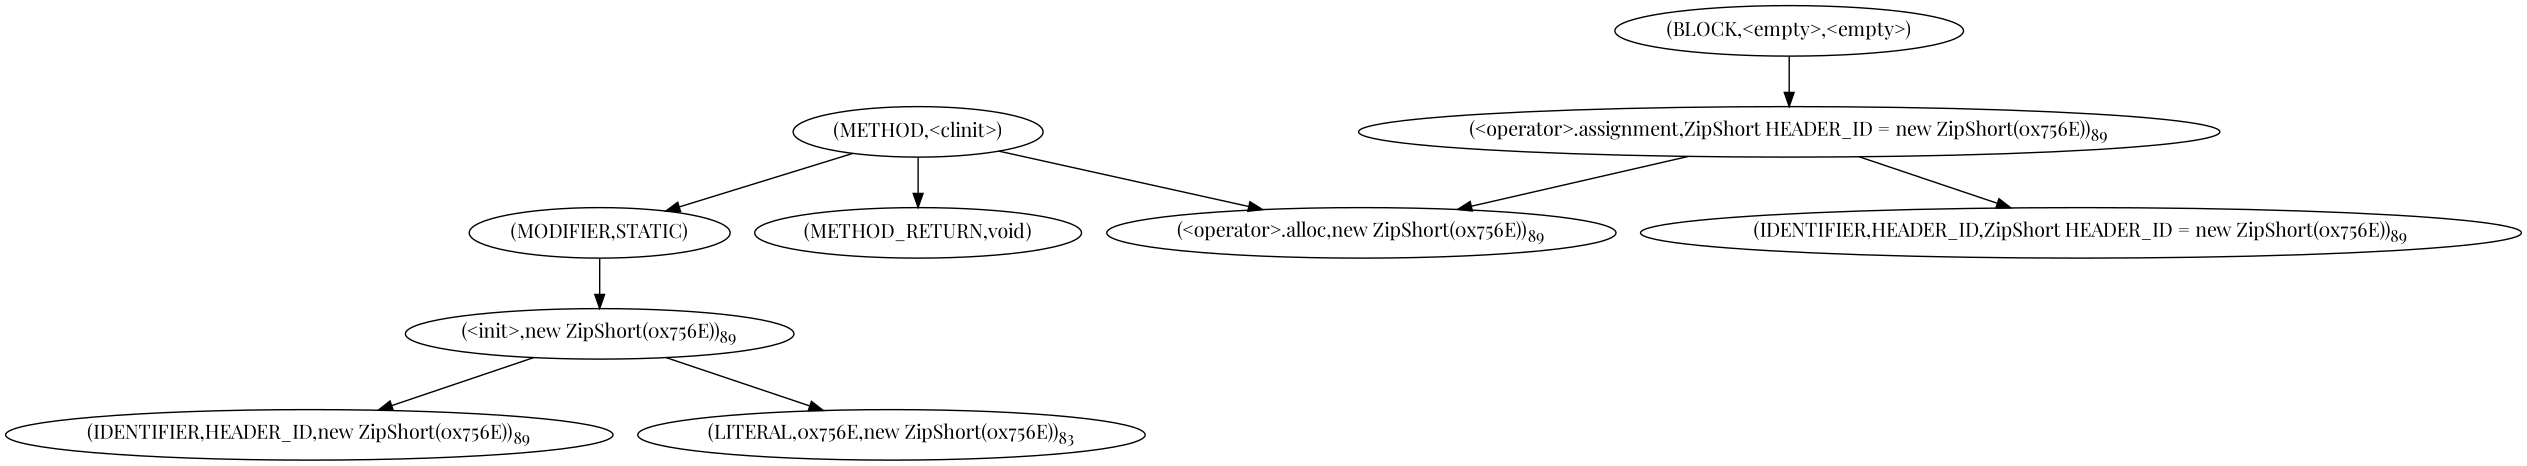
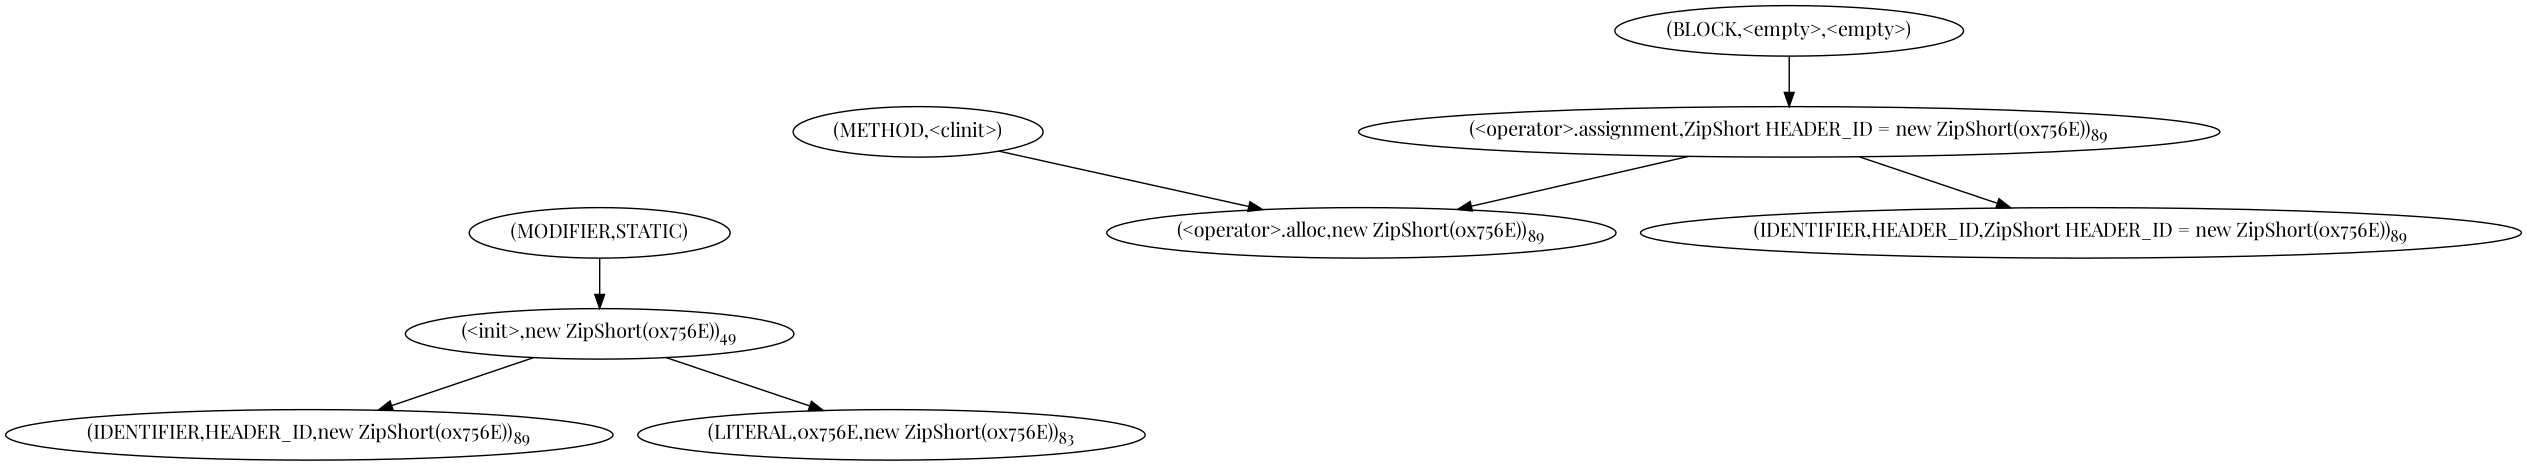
edge "(METHOD,<clinit>)" -> "(MODIFIER,STATIC)": removed
node "(METHOD_RETURN,void)": removed
node "(<init>,new ZipShort(0x756E))": text "89" -> "49"
